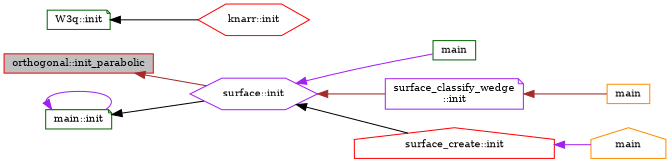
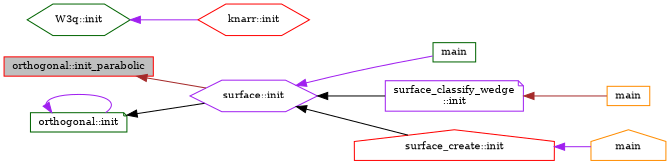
node "W3q::init": shape note -> hexagon
edge "knarr::init" -> "W3q::init": color black -> purple
edge "surface_classify_wedge ::init" -> "surface::init": color brown -> black
node "main::init": label "main::init" -> "orthogonal::init"
